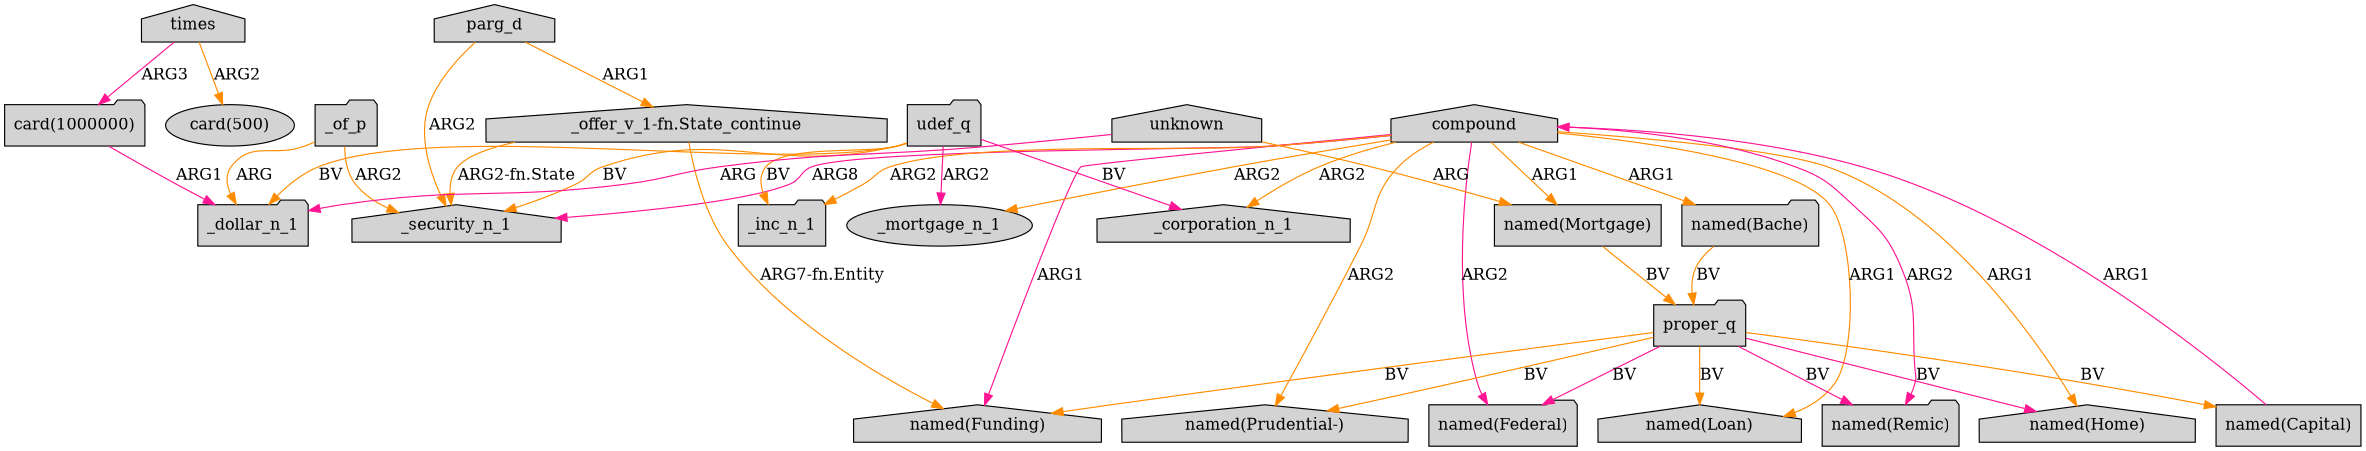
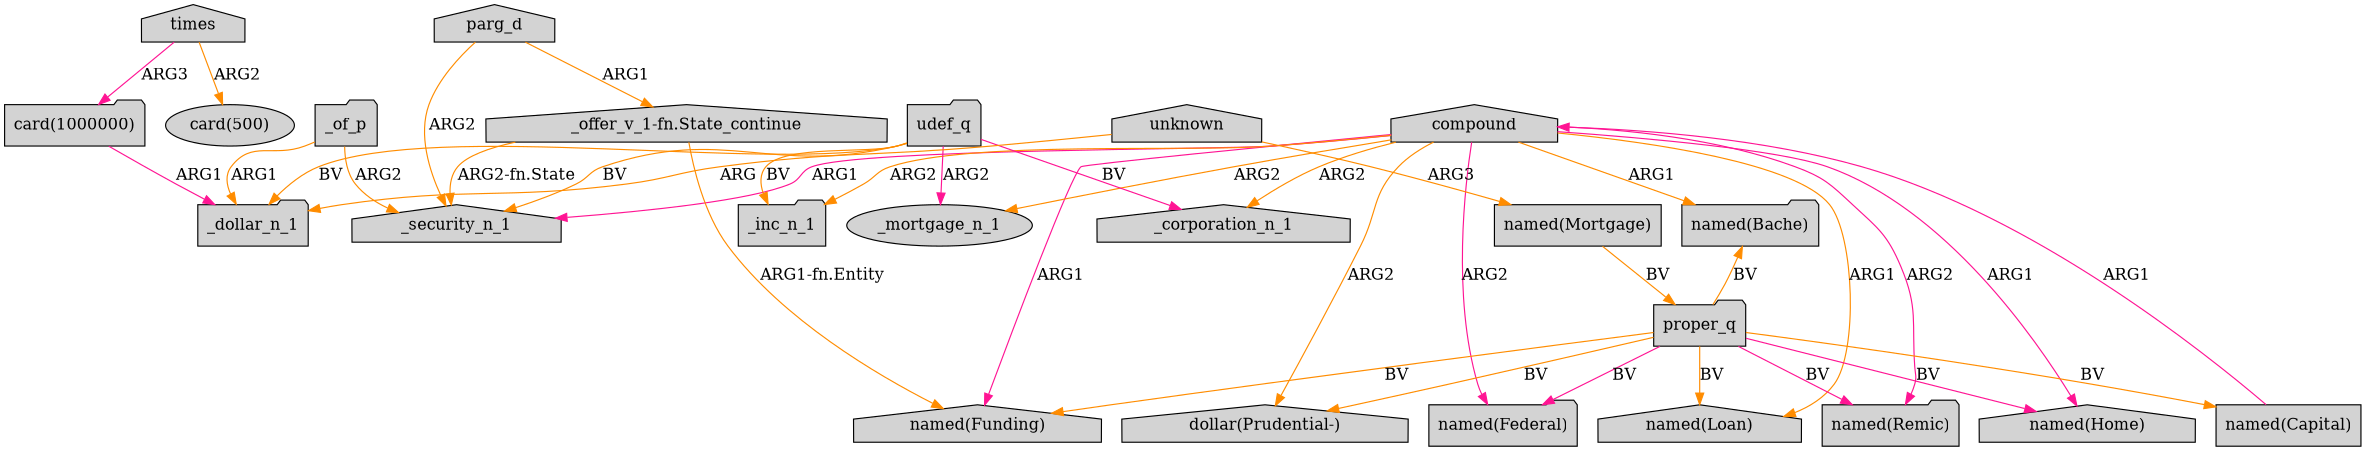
edge "unknown" -> "_dollar_n_1": color deeppink -> darkorange
edge "compound" -> "named(Mortgage)": removed, label "ARG1"
edge "_of_p" -> "_dollar_n_1": label "ARG" -> "ARG1"
edge "compound" -> "_security_n_1": label "ARG8" -> "ARG1"
edge "unknown" -> "named(Mortgage)": label "ARG" -> "ARG3"
edge "compound" -> "named(Home)": color darkorange -> deeppink
edge "named(Bache)" -> "proper_q": reversed
edge "_offer_v_1-fn.State_continue" -> "named(Funding)": label "ARG7-fn.Entity" -> "ARG1-fn.Entity"
node "named(Prudential-)": label "named(Prudential-)" -> "dollar(Prudential-)"
